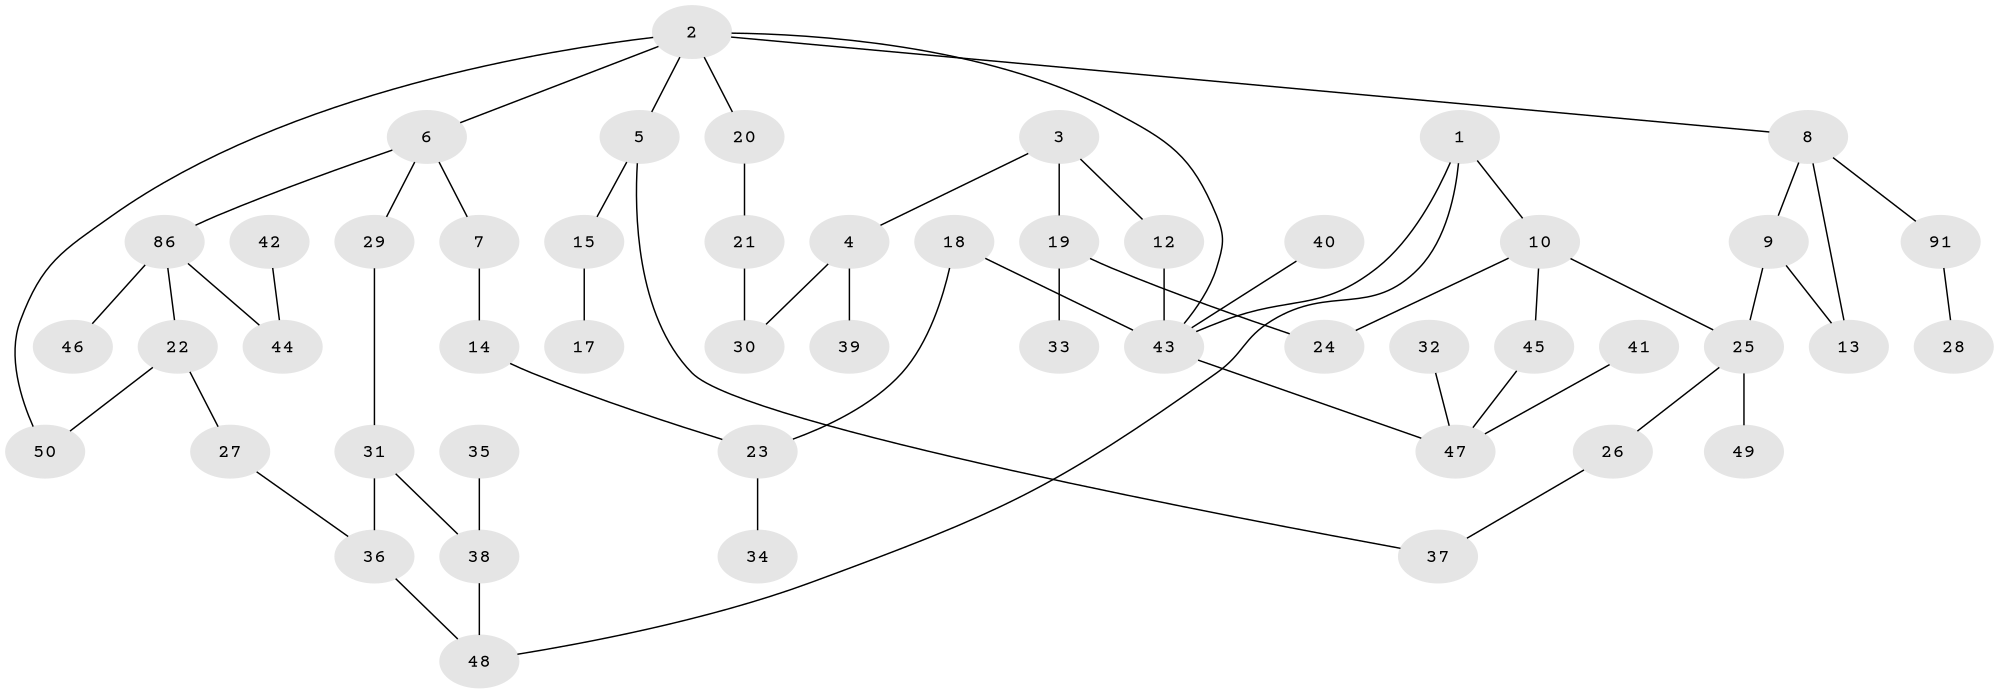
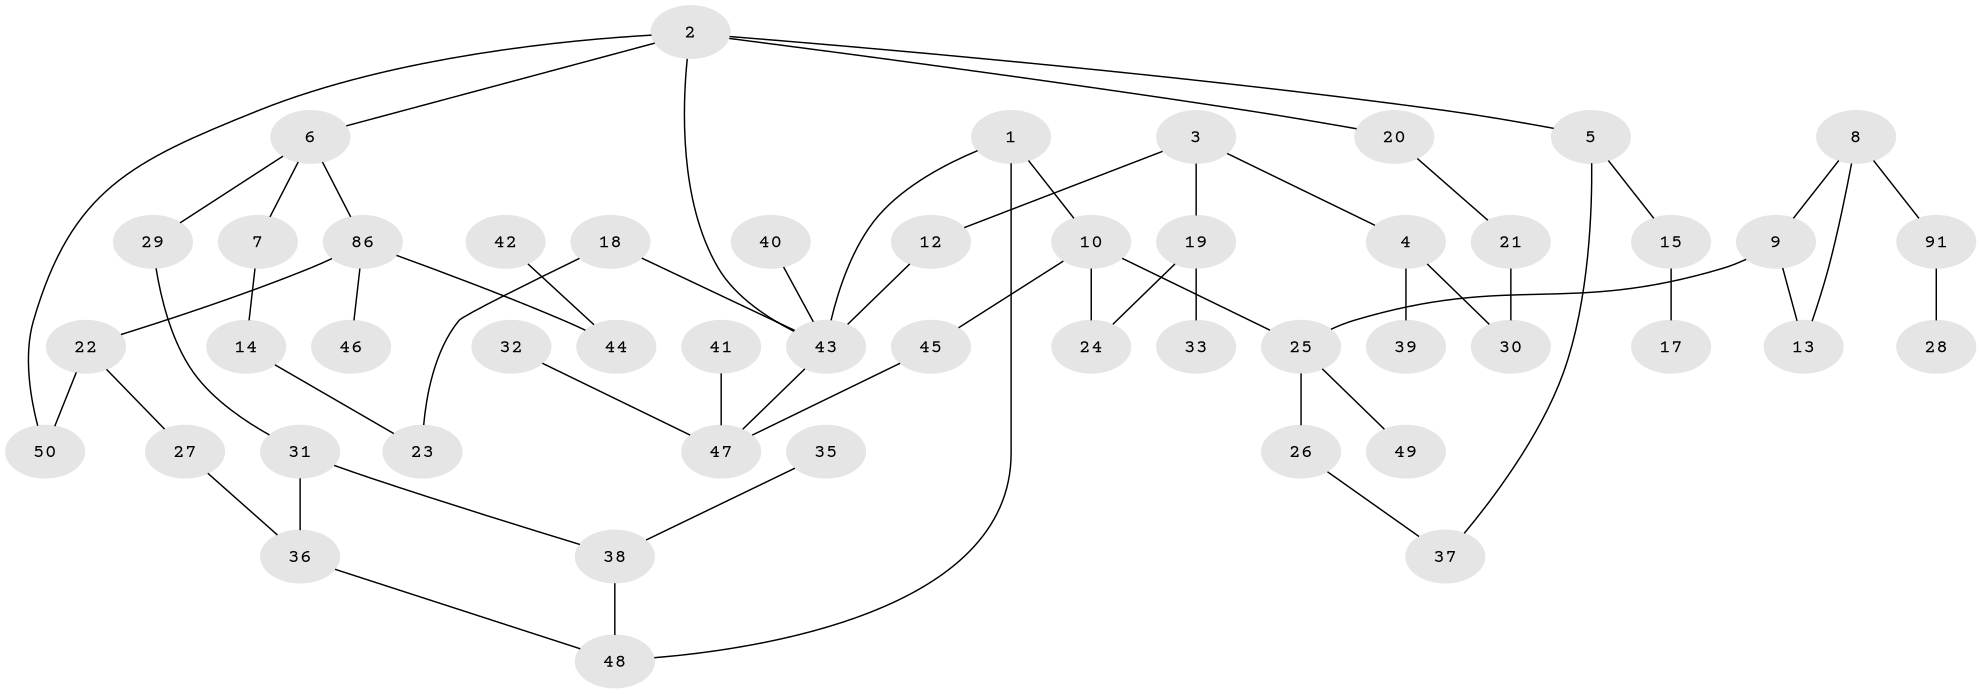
edge "2" -- "8": removed
node "34": removed
